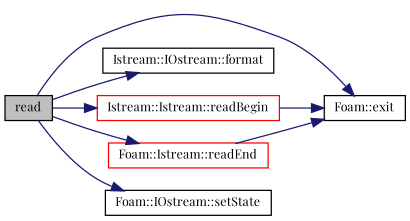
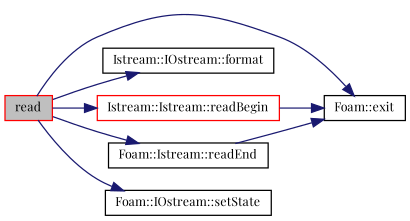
node "read": color black -> red
node "Foam::Istream::readEnd": color red -> black
